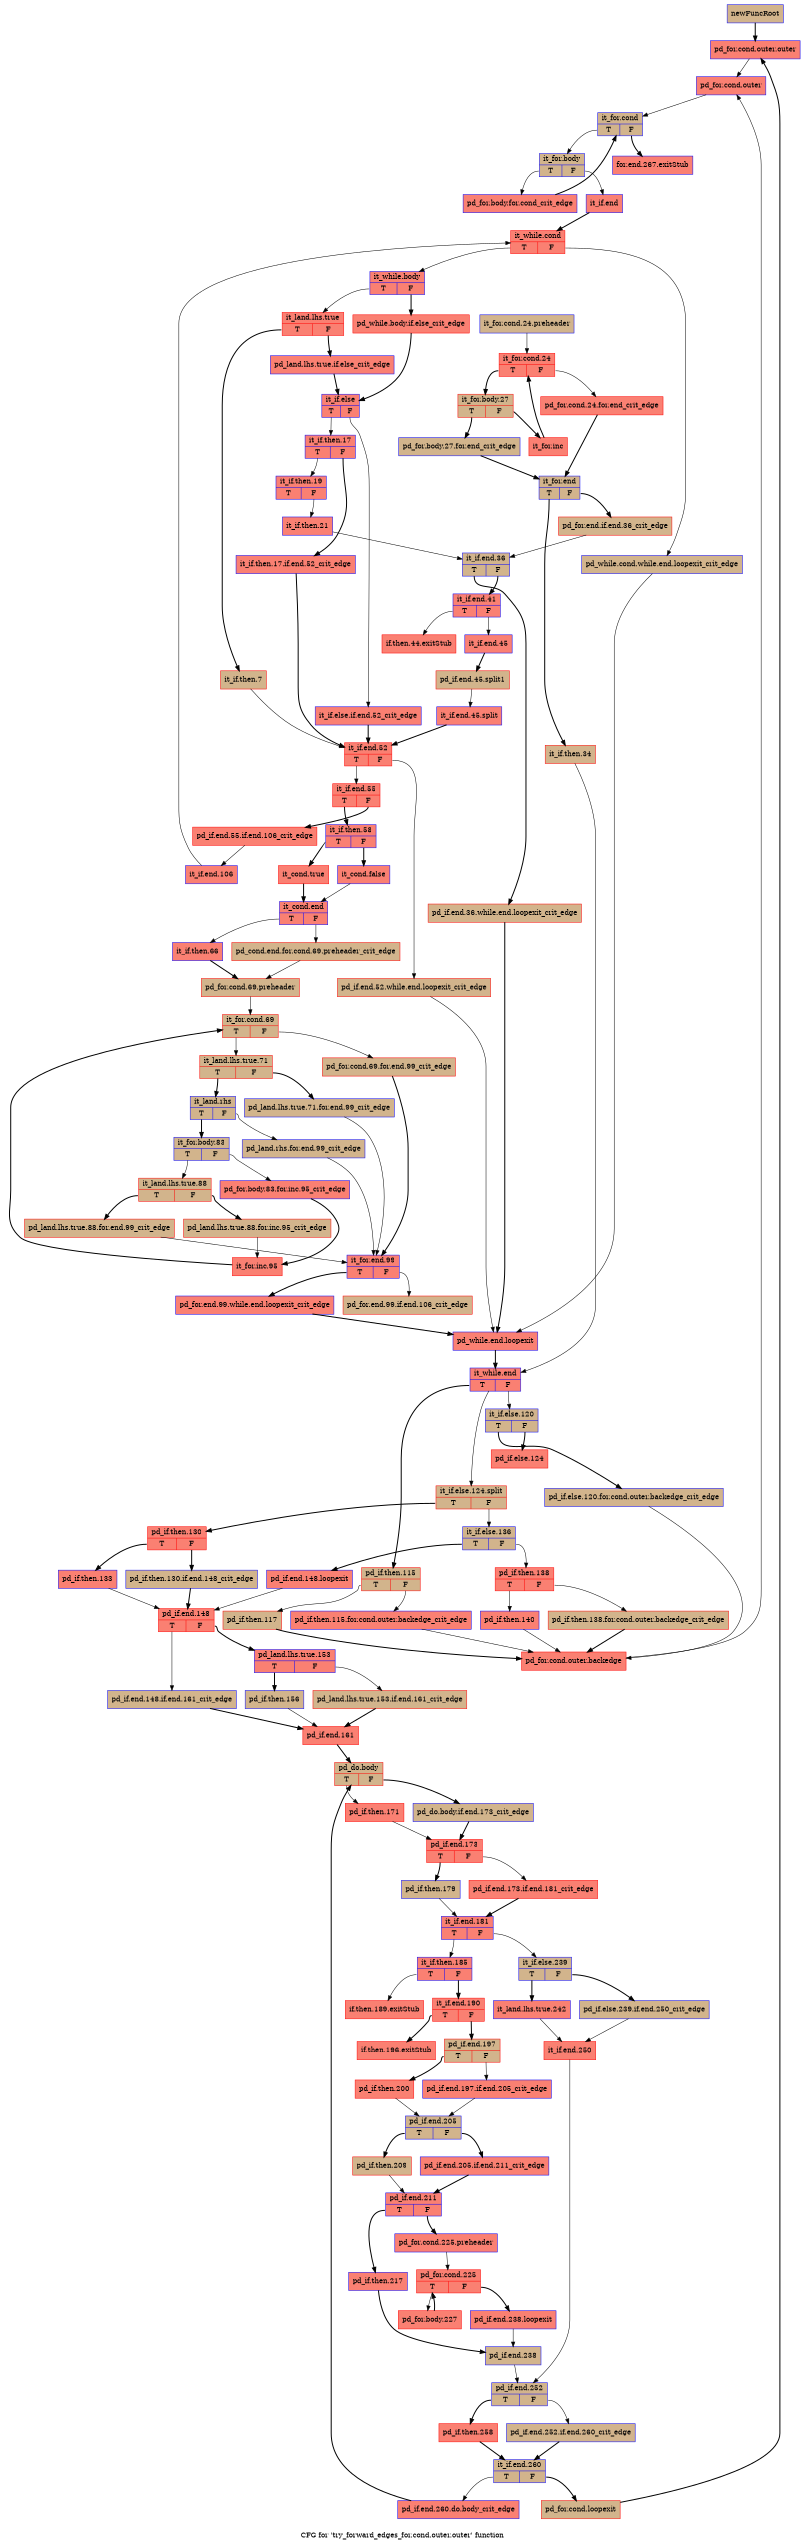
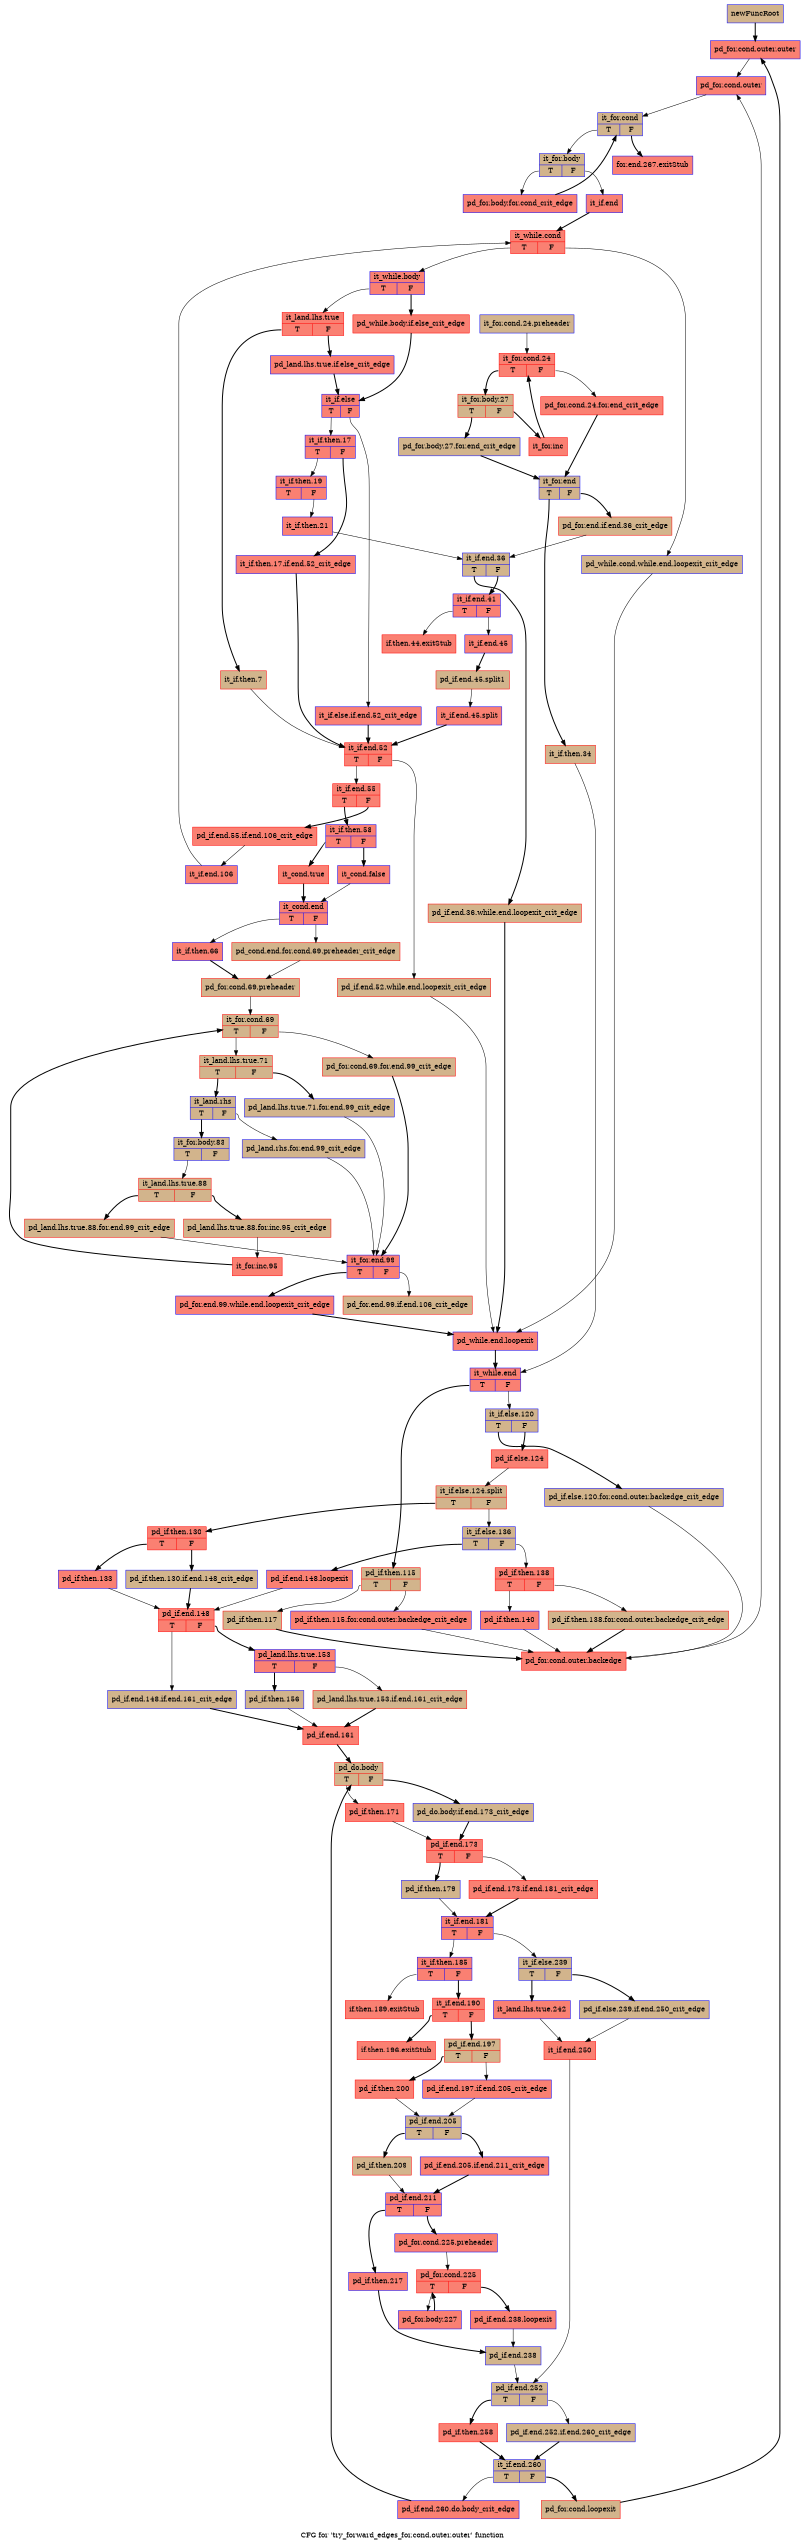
node "pd_for.body.83.for.inc.95_crit_edge": removed
edge "it_while.end" -> "it_if.else.124.split": now "pd_if.else.124" -> "it_if.else.124.split"
node "pd_for.body.227": color red -> blue
